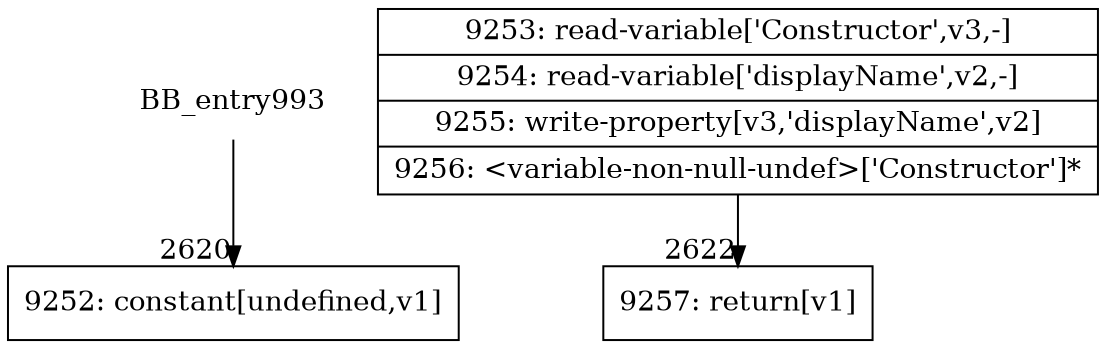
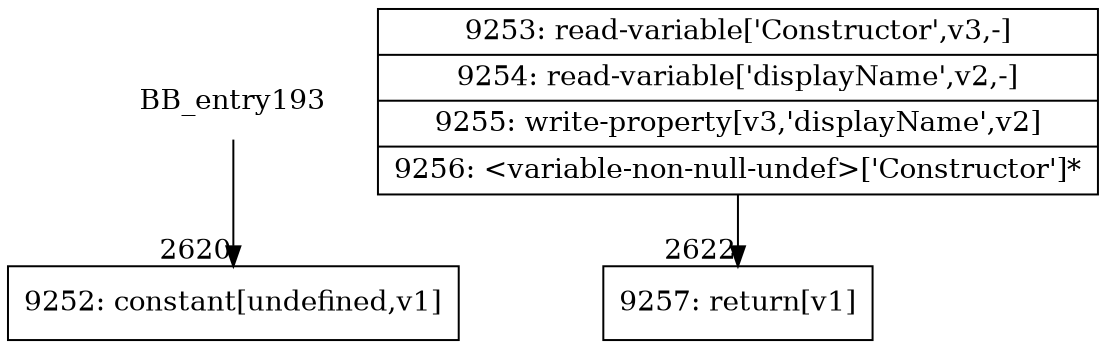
node "BB_entry993": label "BB_entry993" -> "BB_entry193"
